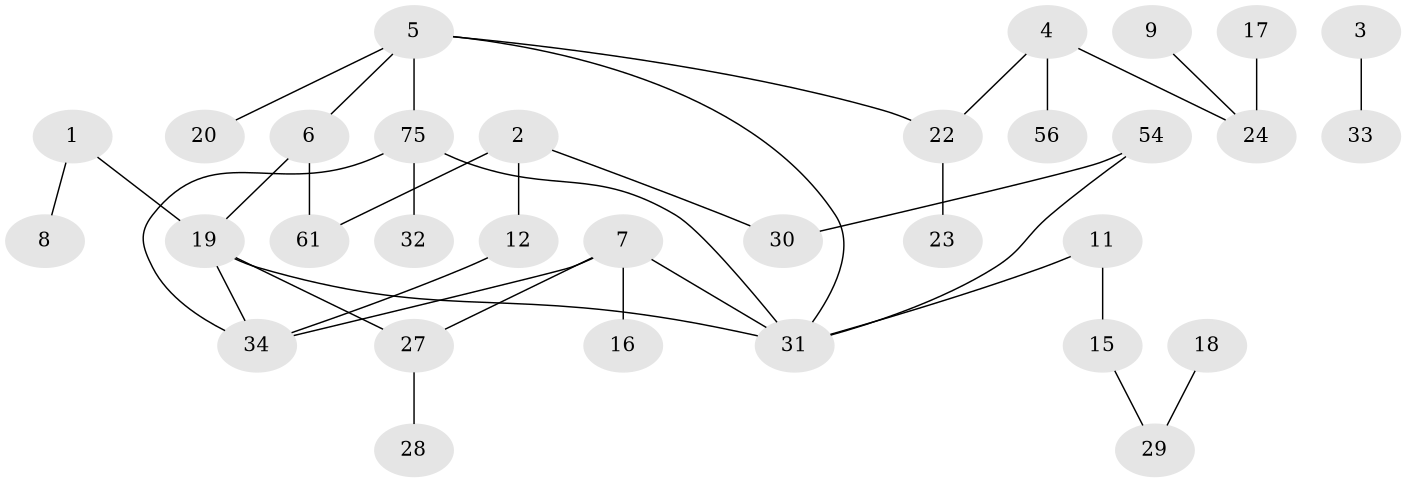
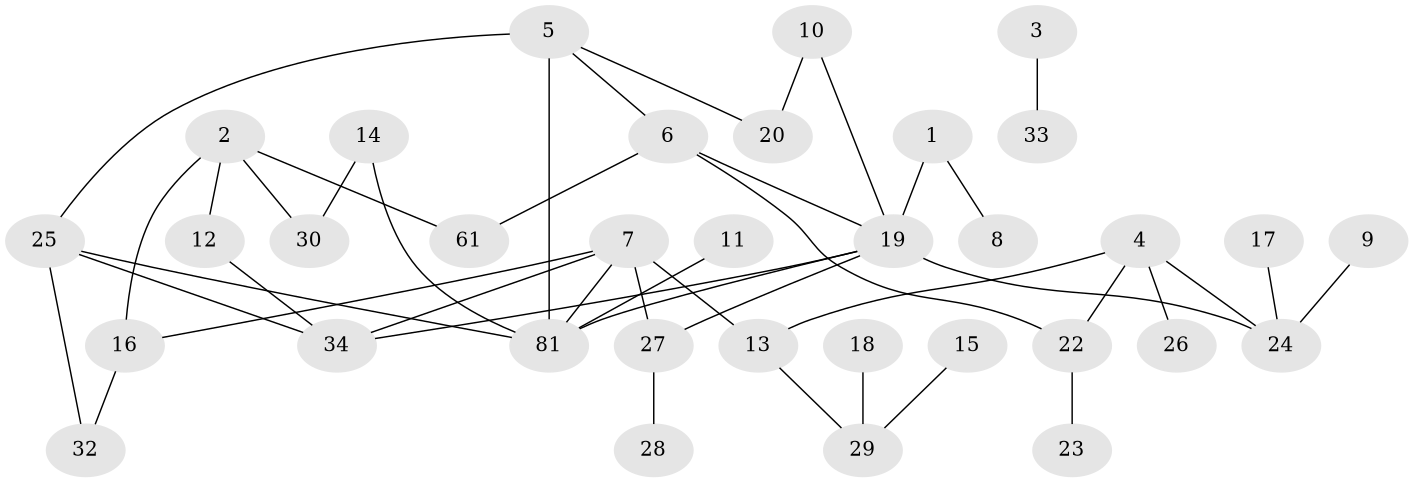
node "10": added
edge "5" -- "22": now "6" -- "22"
node "75": label "75" -> "25"
node "56": label "56" -> "26"
node "54": label "54" -> "14"
edge "2" -- "16": added
edge "19" -- "24": added
edge "11" -- "15": removed
node "13": added
node "31": label "31" -> "81"
edge "16" -- "32": added
